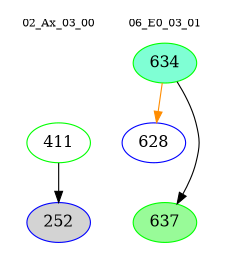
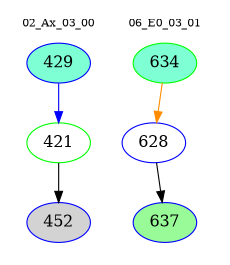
node "429": added
edge "634" -> "637": now "628" -> "637"
node "411": label "411" -> "421"
node "252": label "252" -> "452"
node "637": color green -> blue
